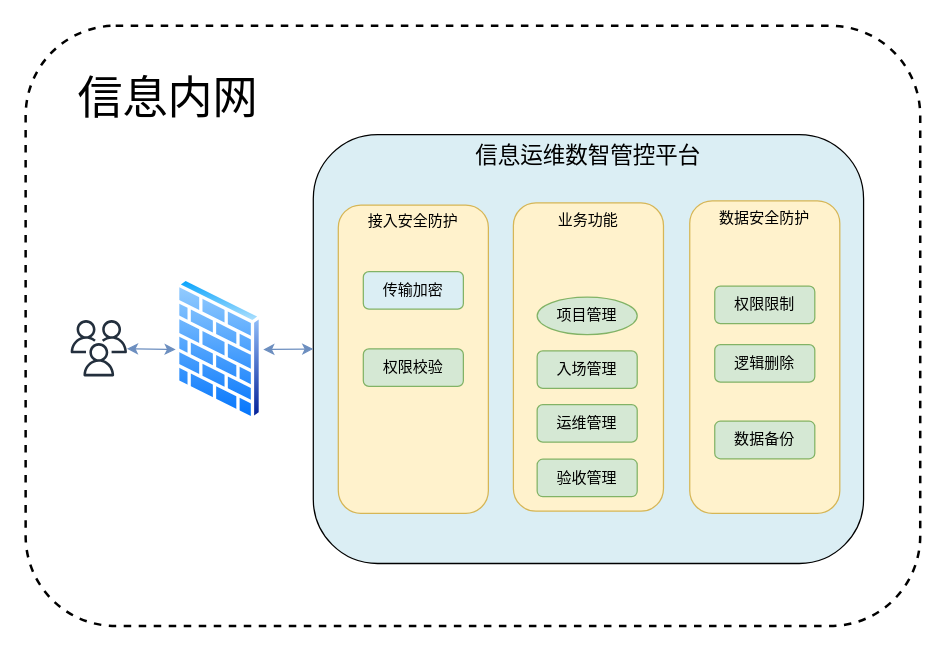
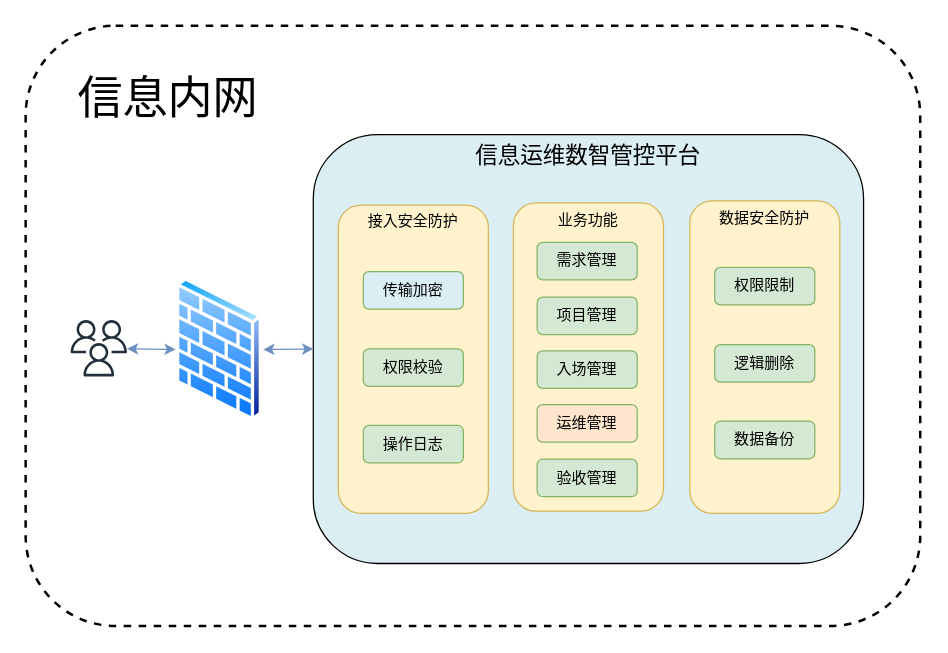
node "需求管理": added
node "权限限制": moved (764, 305) -> (764, 286)
node "项目管理": shape ellipse -> rounded rectangle
node "运维管理": fillcolor #d5e8d4 -> #ffe6cc
node "操作日志": added
